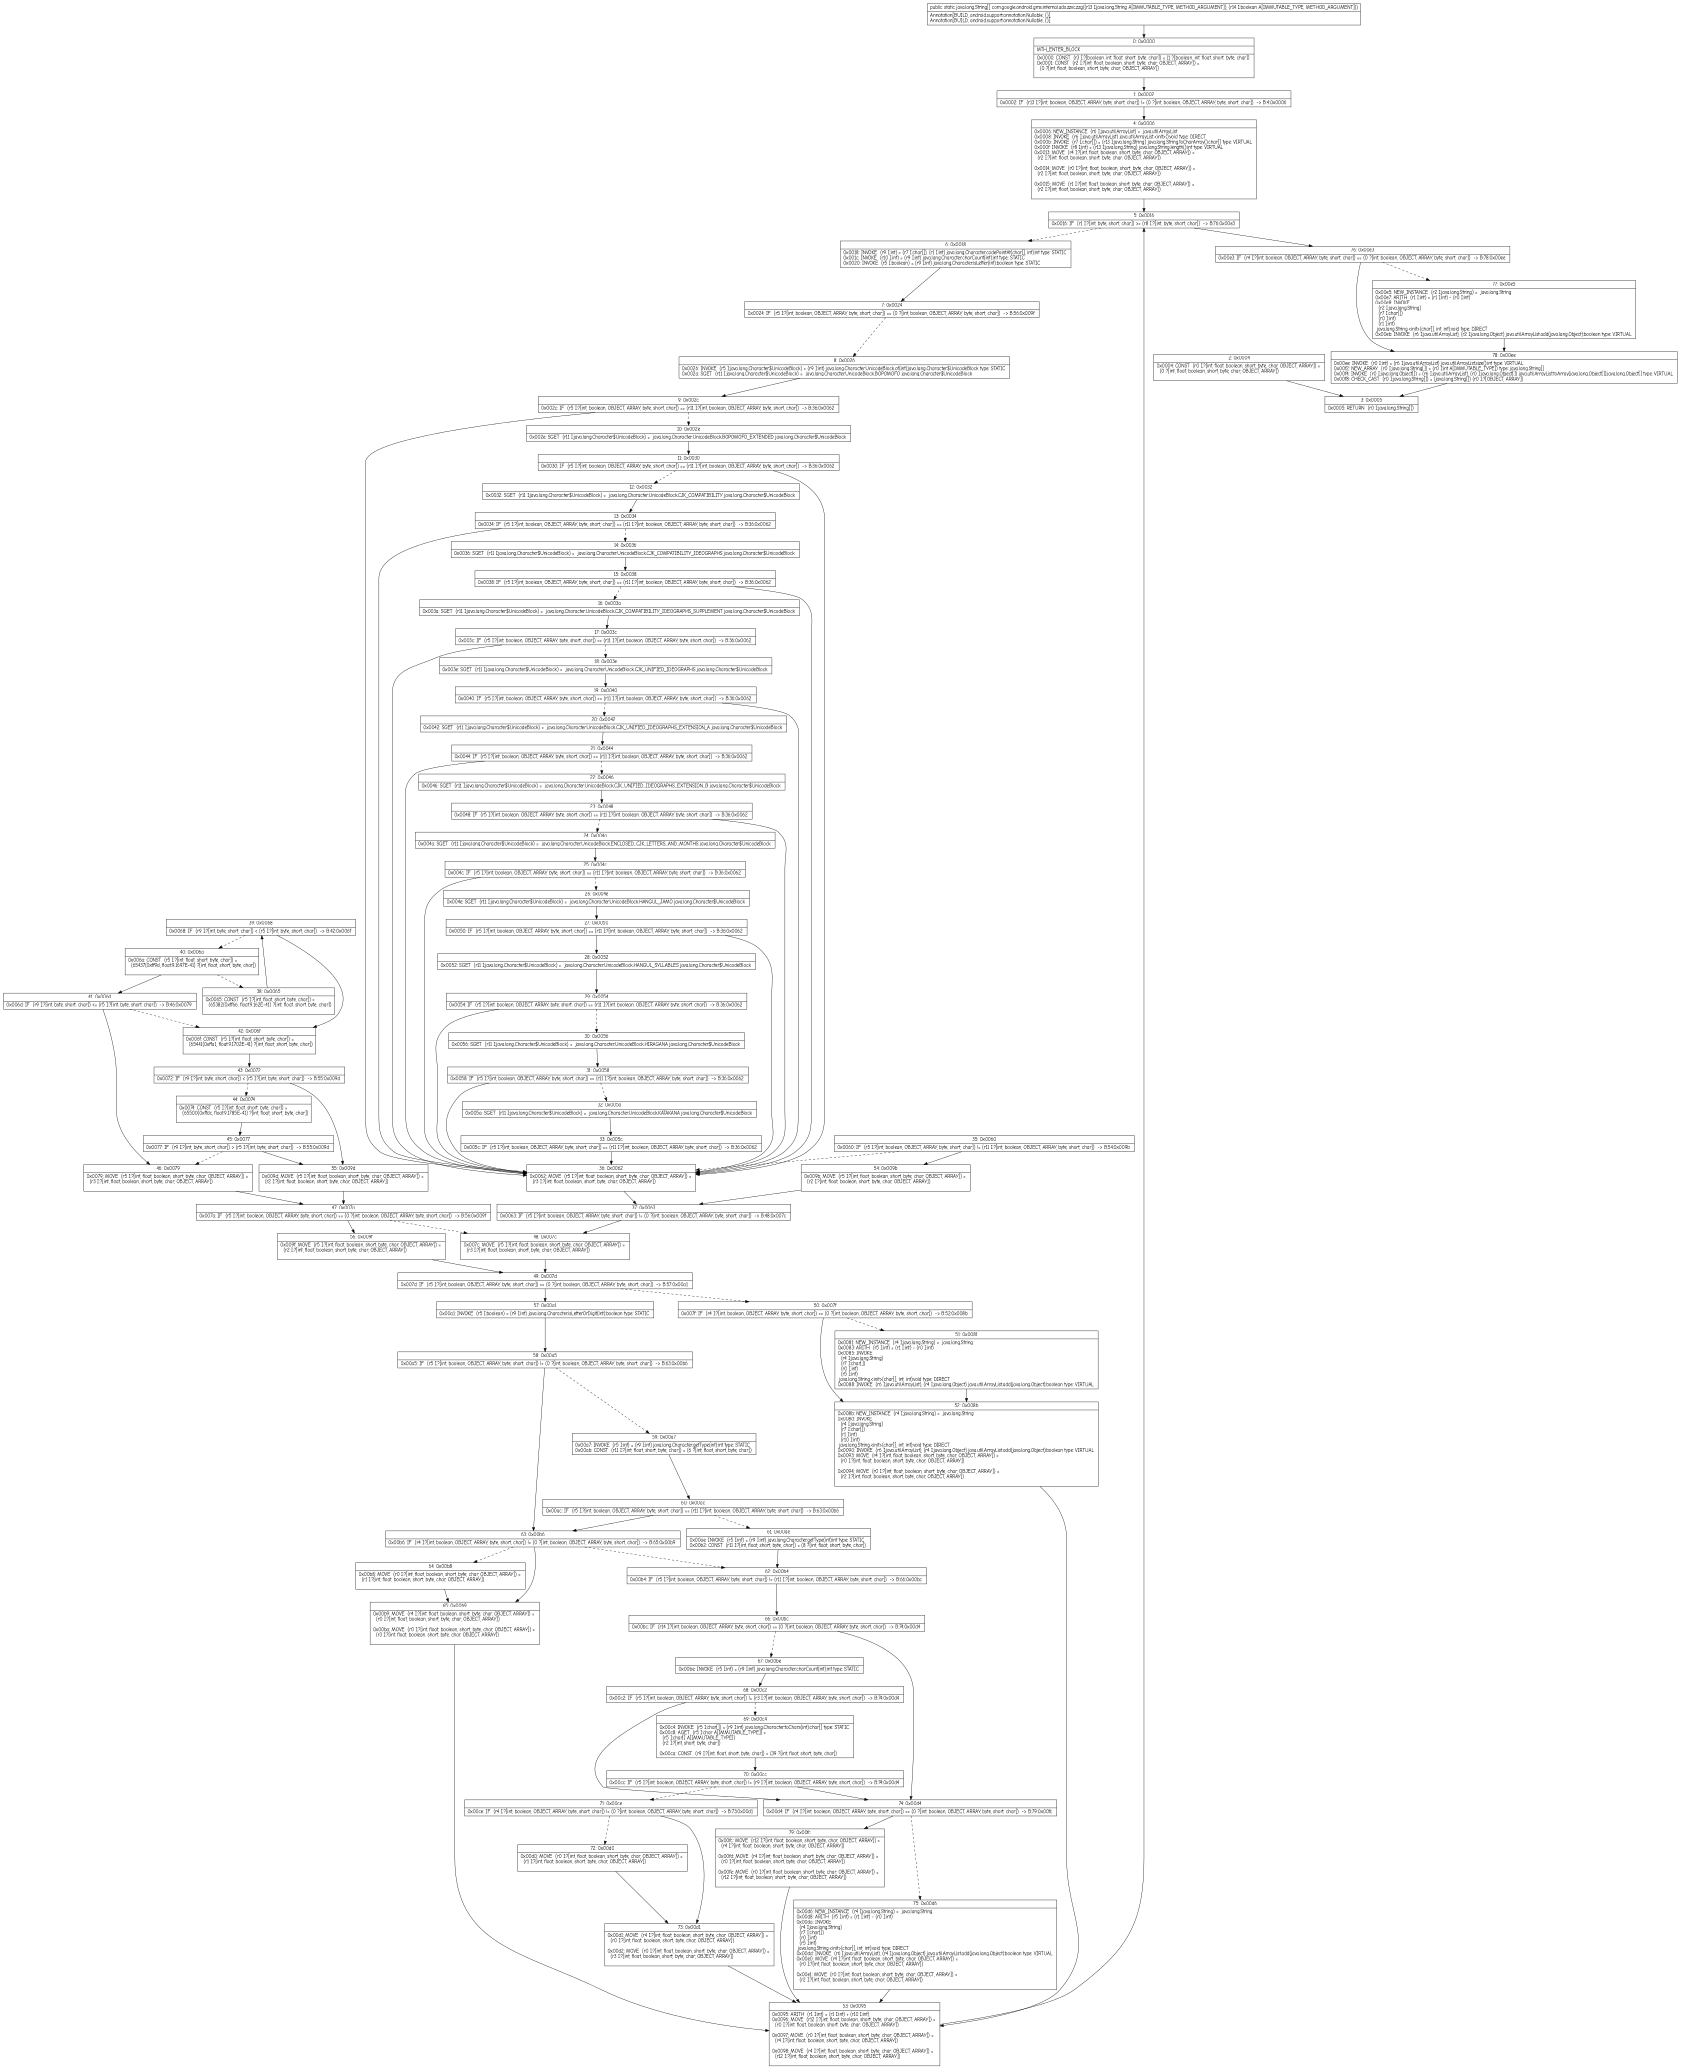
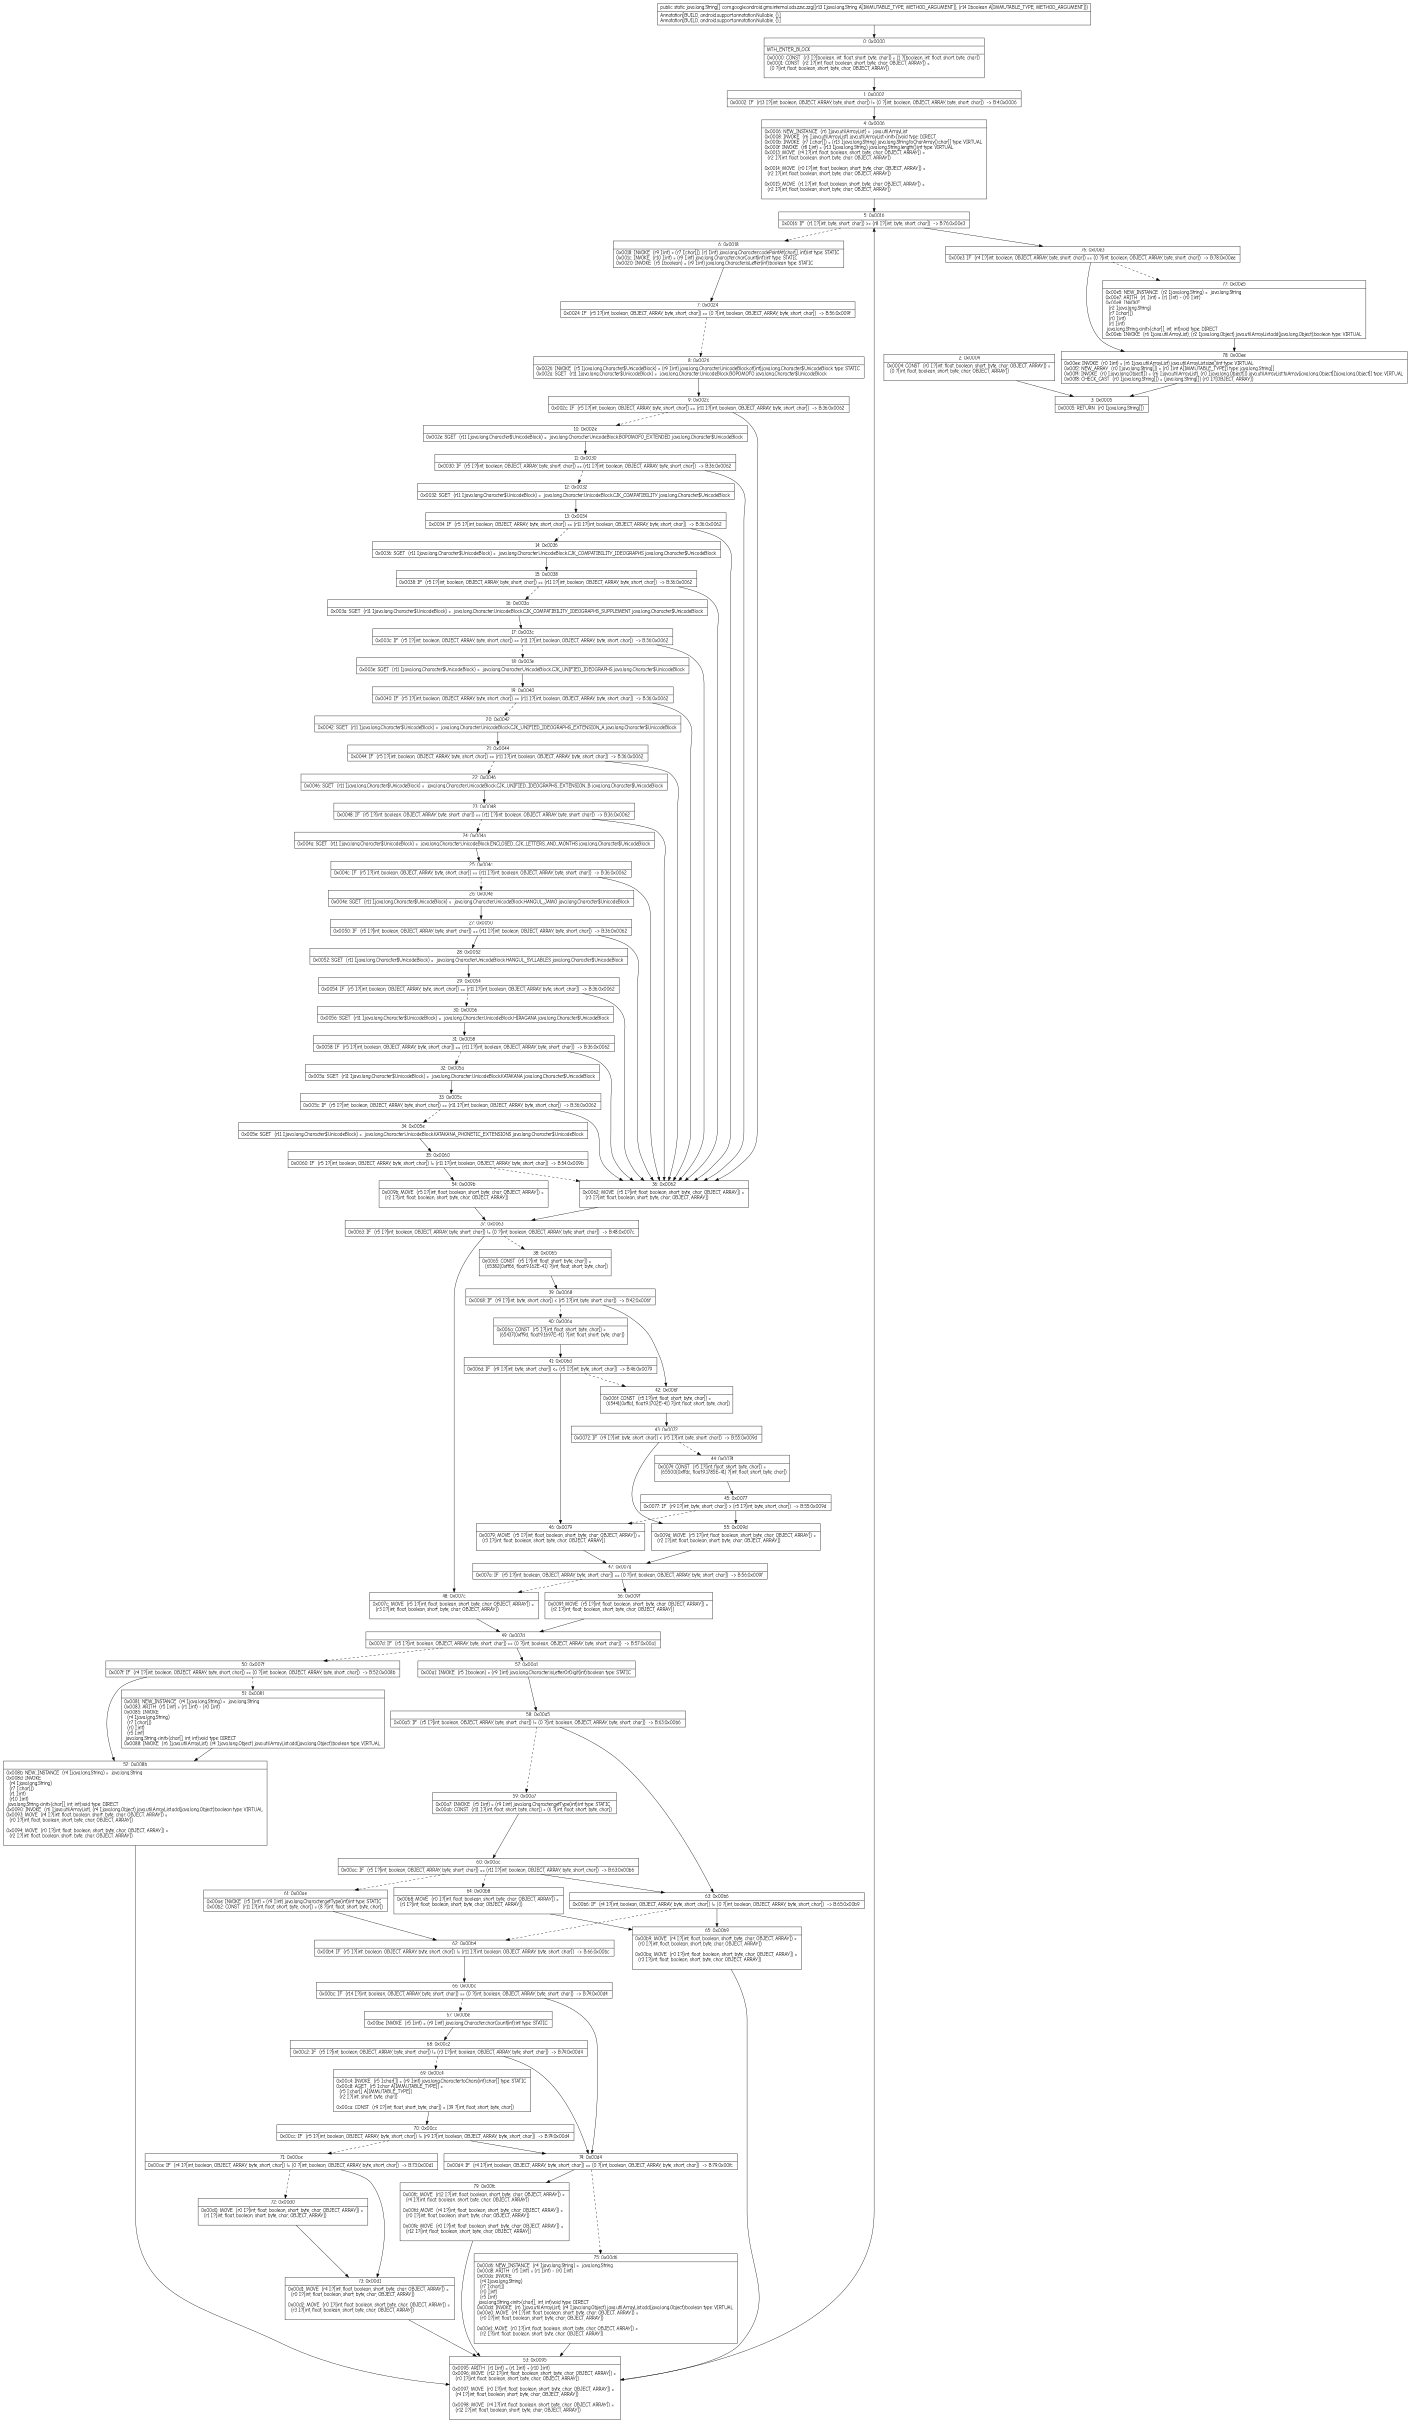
edge "40: 0x006a" -> "38: 0x0065": now "37: 0x0063" -> "38: 0x0065"
node "34: 0x005e": added
edge "63: 0x00b6" -> "64: 0x00b8": now "60: 0x00ac" -> "64: 0x00b8"
